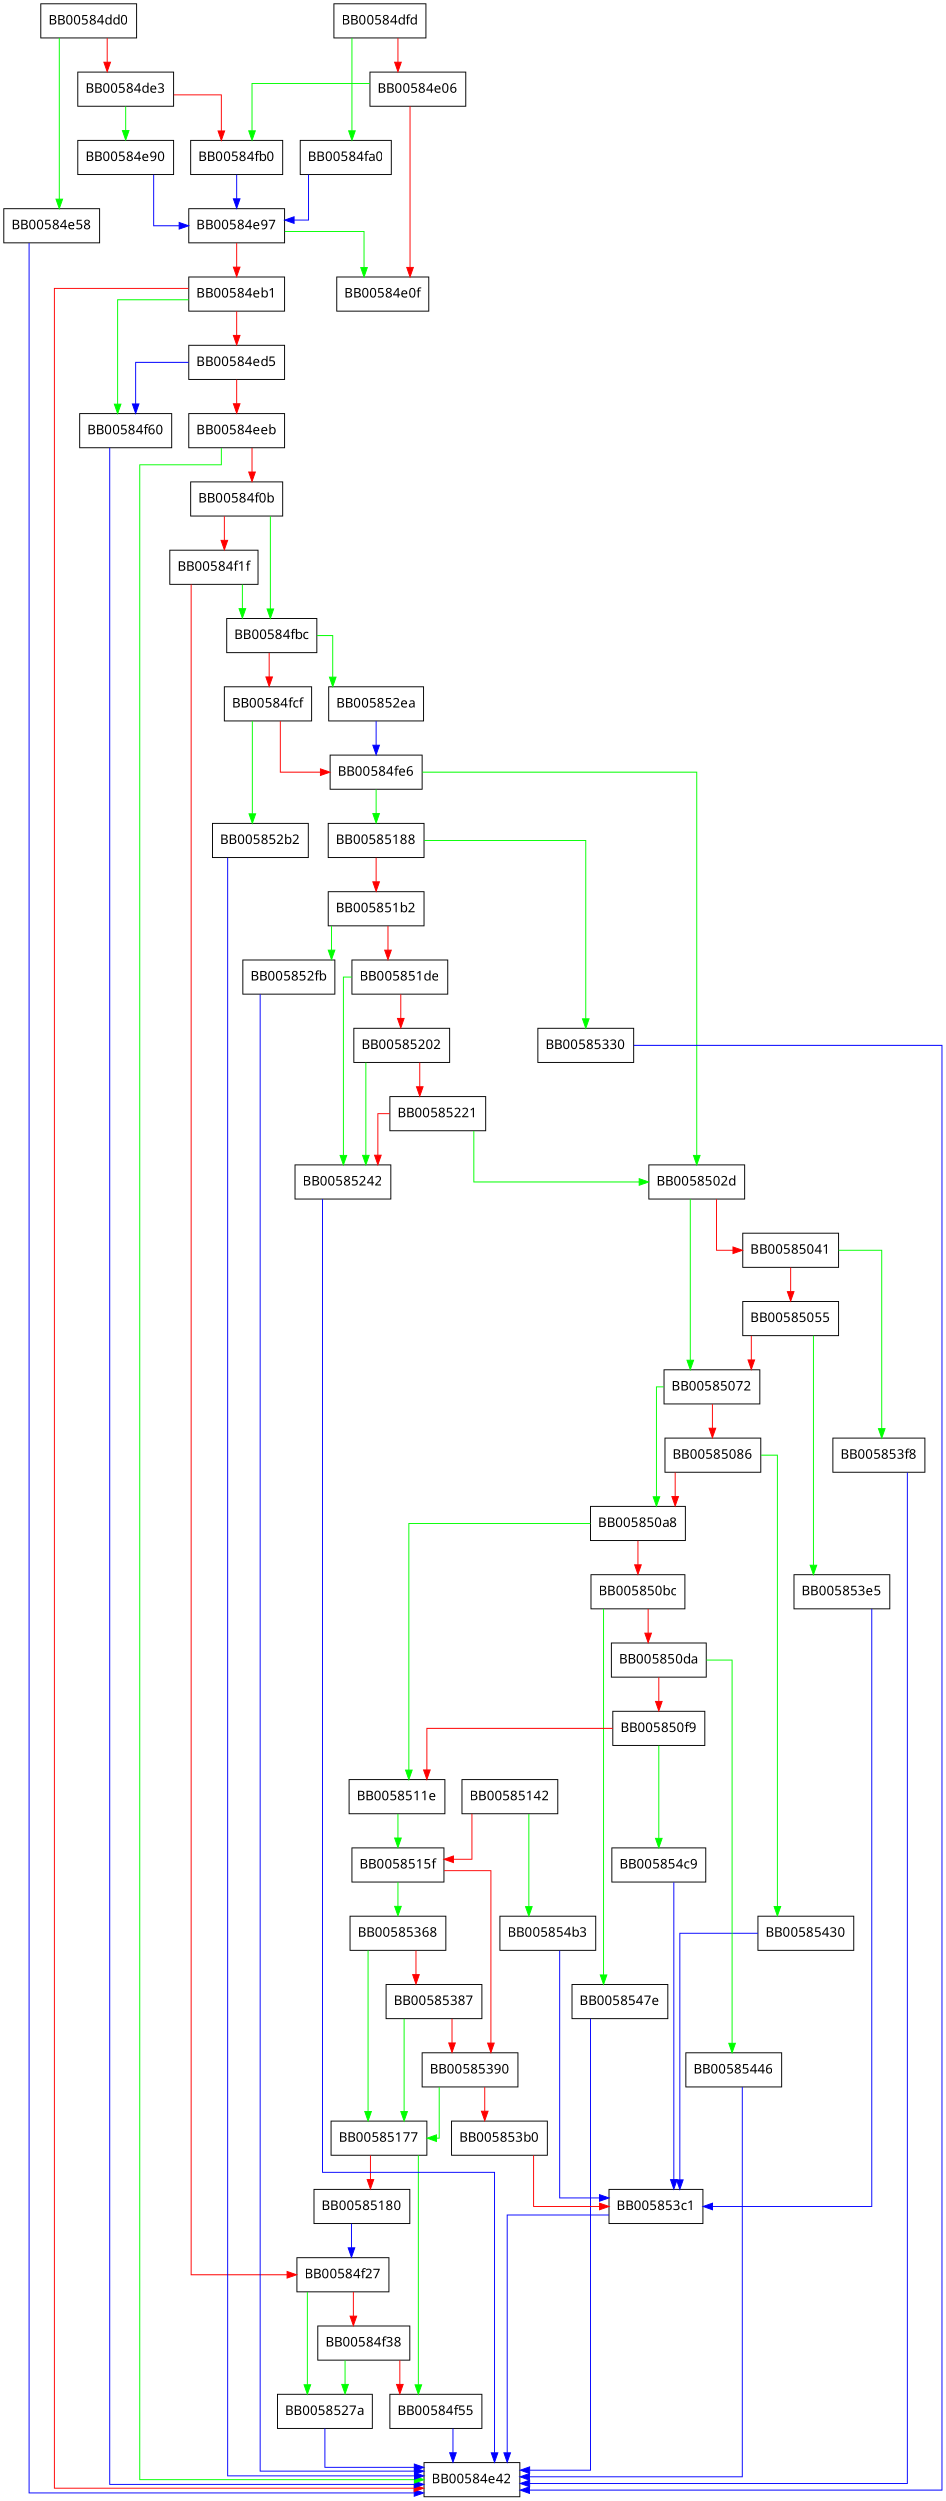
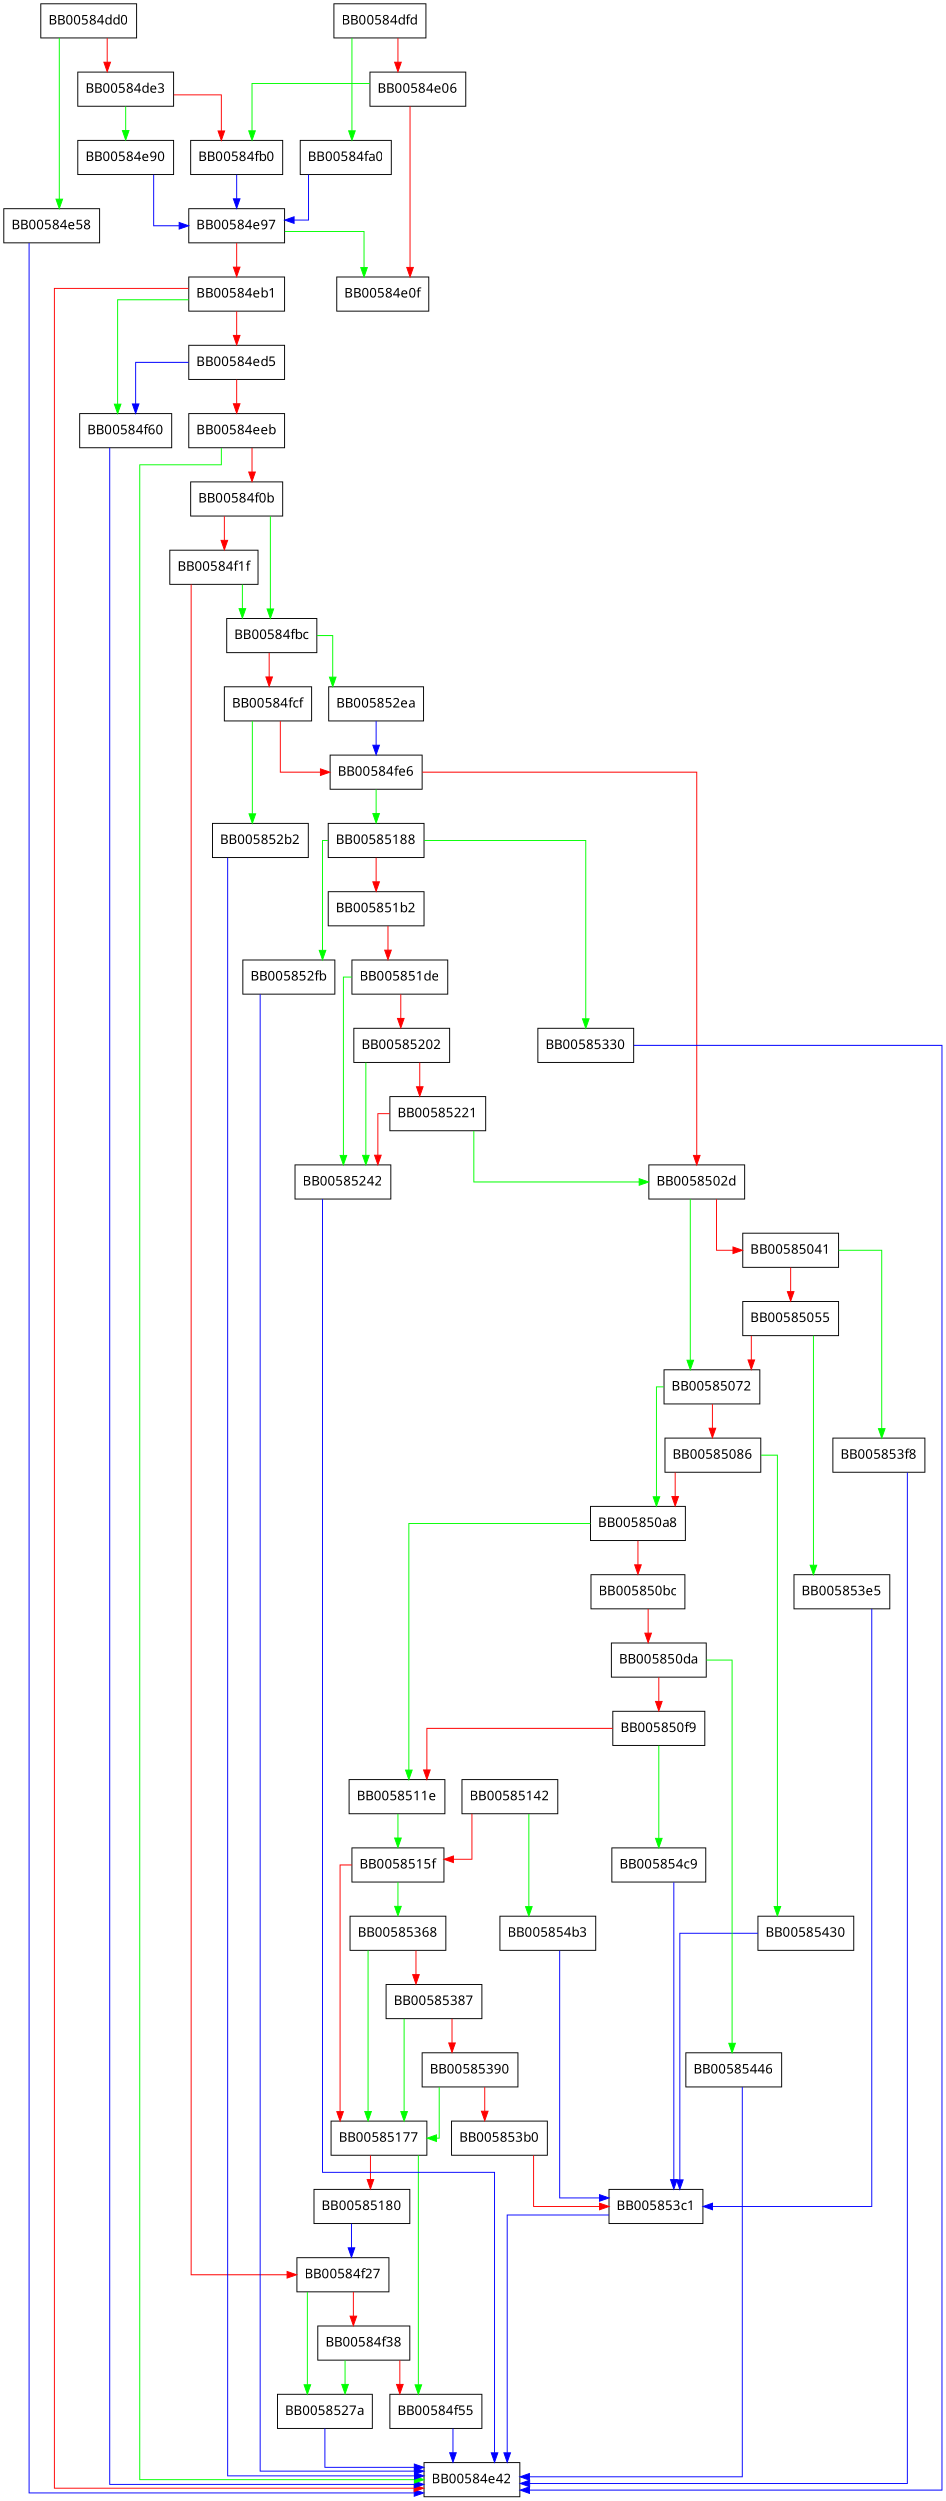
edge "BB00584fe6" -> "BB0058502d": color green -> red
edge "BB005851b2" -> "BB005852fb": now "BB00585188" -> "BB005852fb"
edge "BB0058515f" -> "BB00585390": now "BB0058515f" -> "BB00585177"
node "BB0058547e": removed
